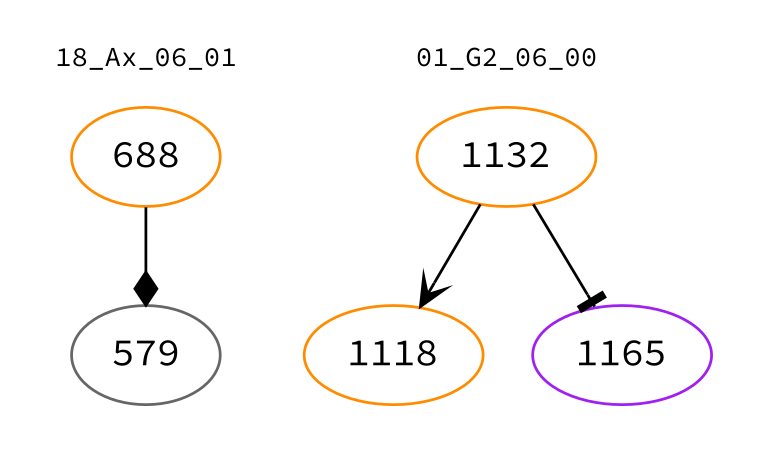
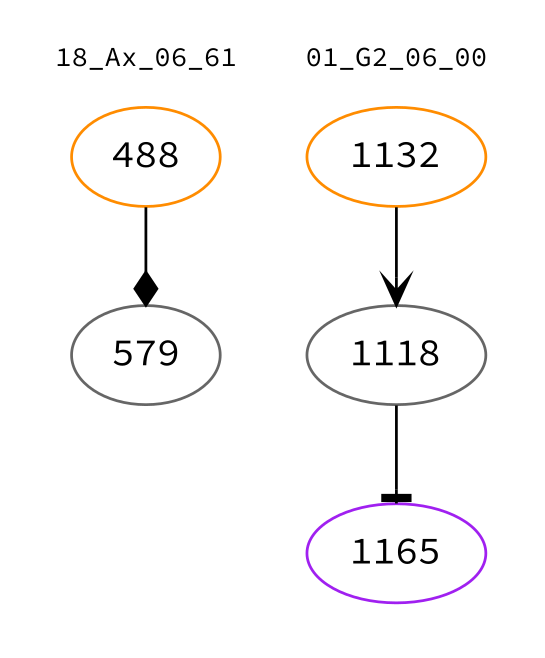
cluster "18_Ax_06_01": label "18_Ax_06_01" -> "18_Ax_06_61"
node "688": label "688" -> "488"
edge "1132" -> "1165": now "1118" -> "1165"
node "1118": color darkorange -> gray40
